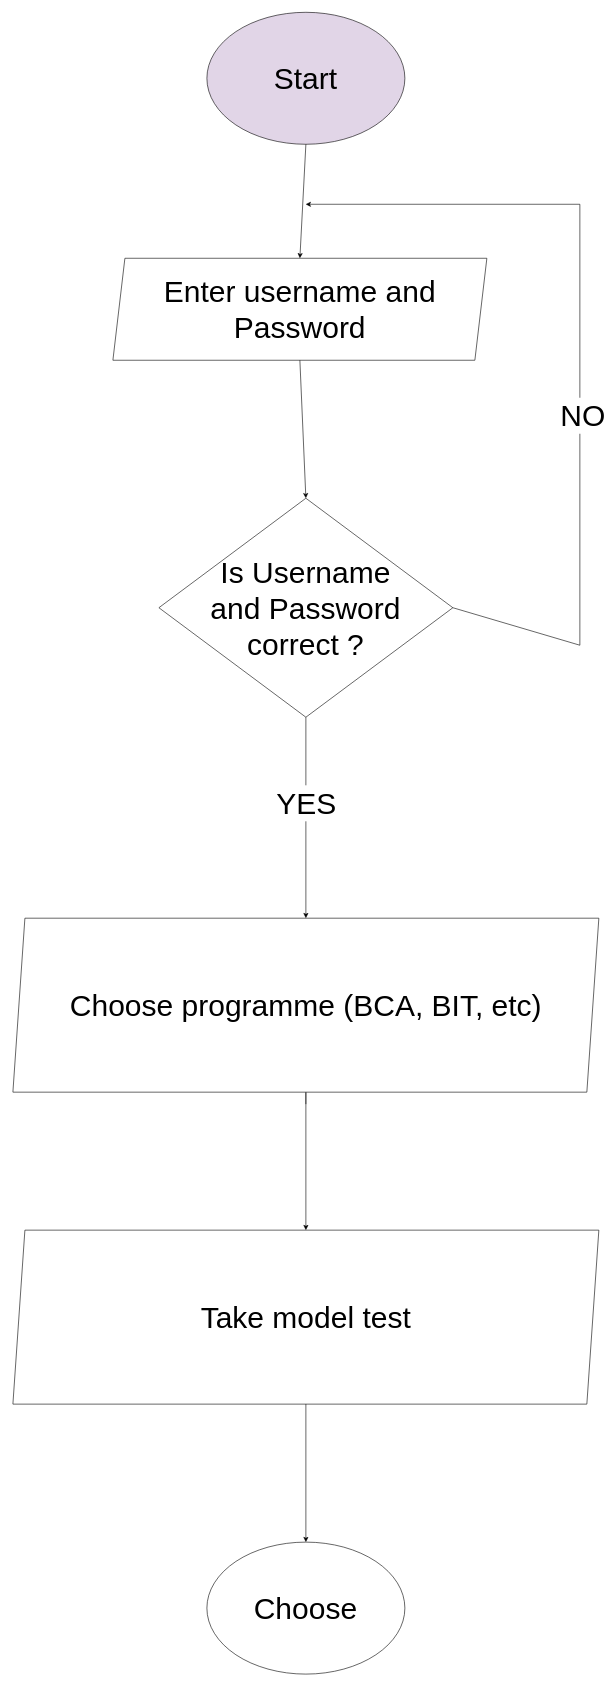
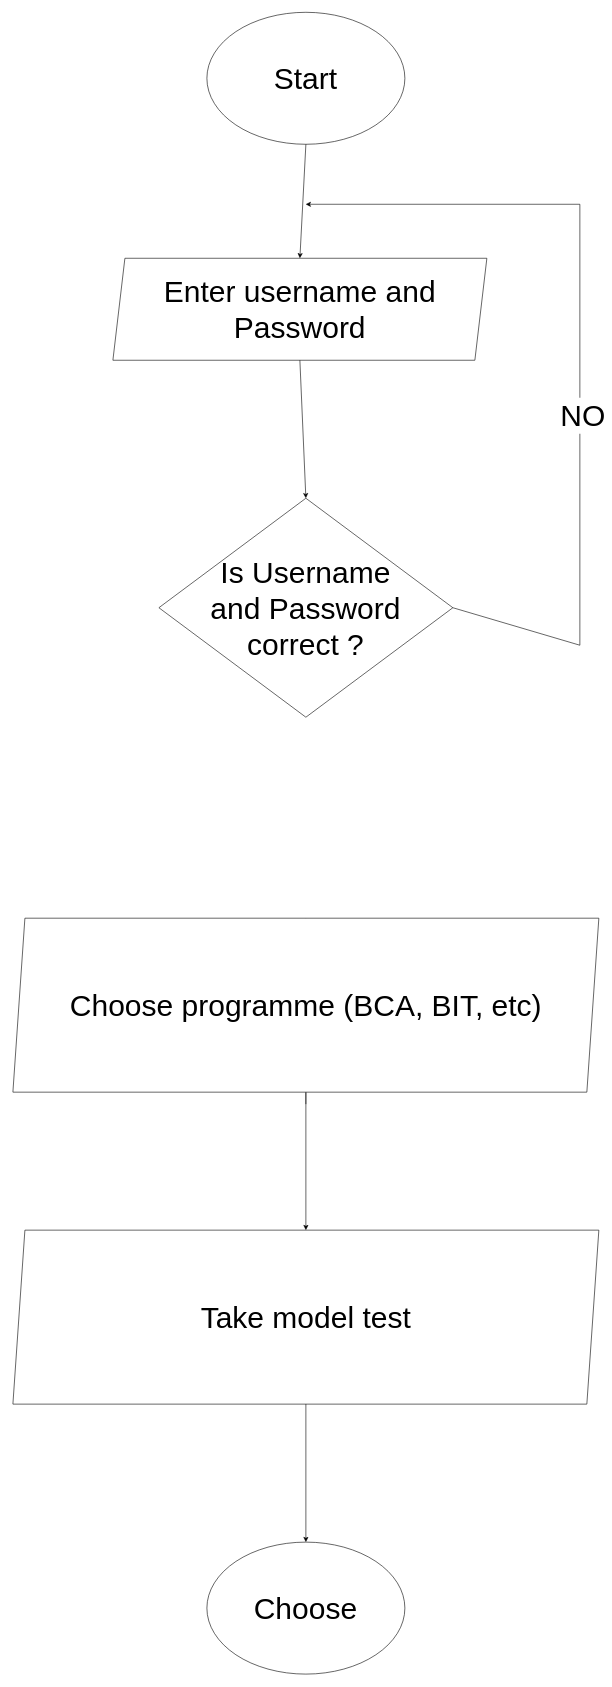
node "Start": fillcolor #e1d5e7 -> #ffffff
edge "Is Username and Password correct ?" -> "Choose programme (BCA, BIT, etc)": removed, label "YES"
